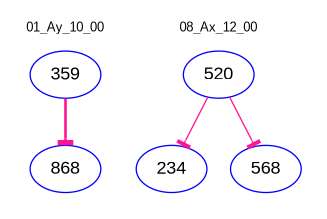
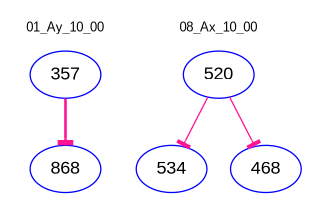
cluster "08_Ax_12_00": label "08_Ax_12_00" -> "08_Ax_10_00"
node "359": label "359" -> "357"
node "234": label "234" -> "534"
node "568": label "568" -> "468"
